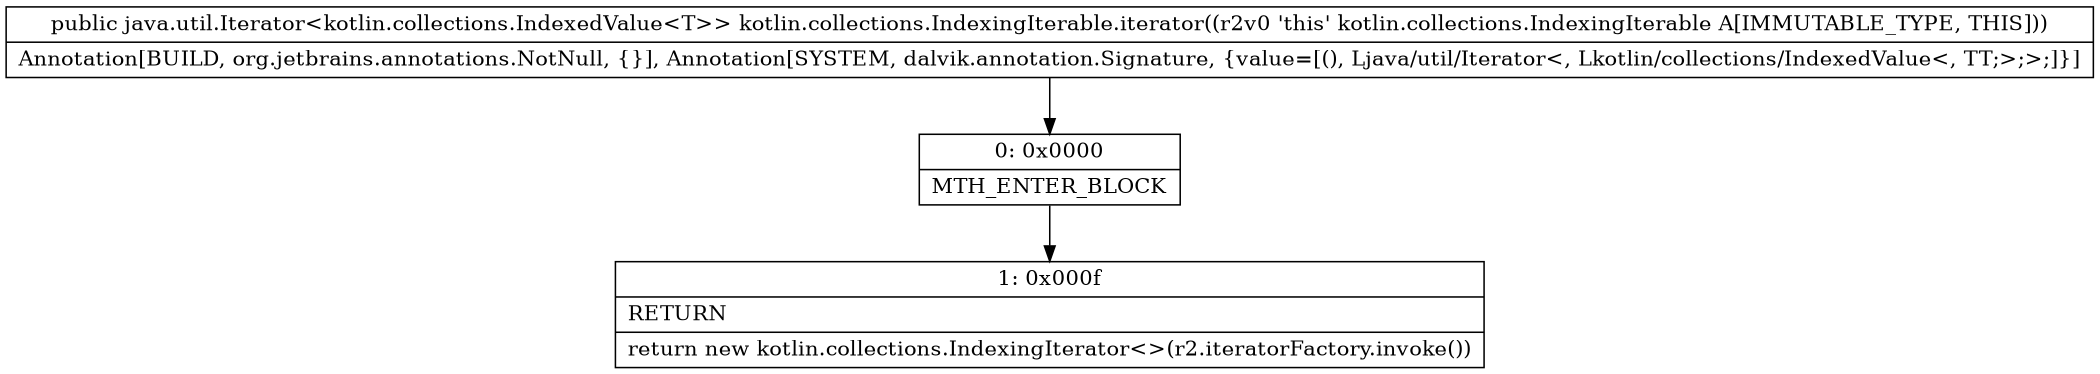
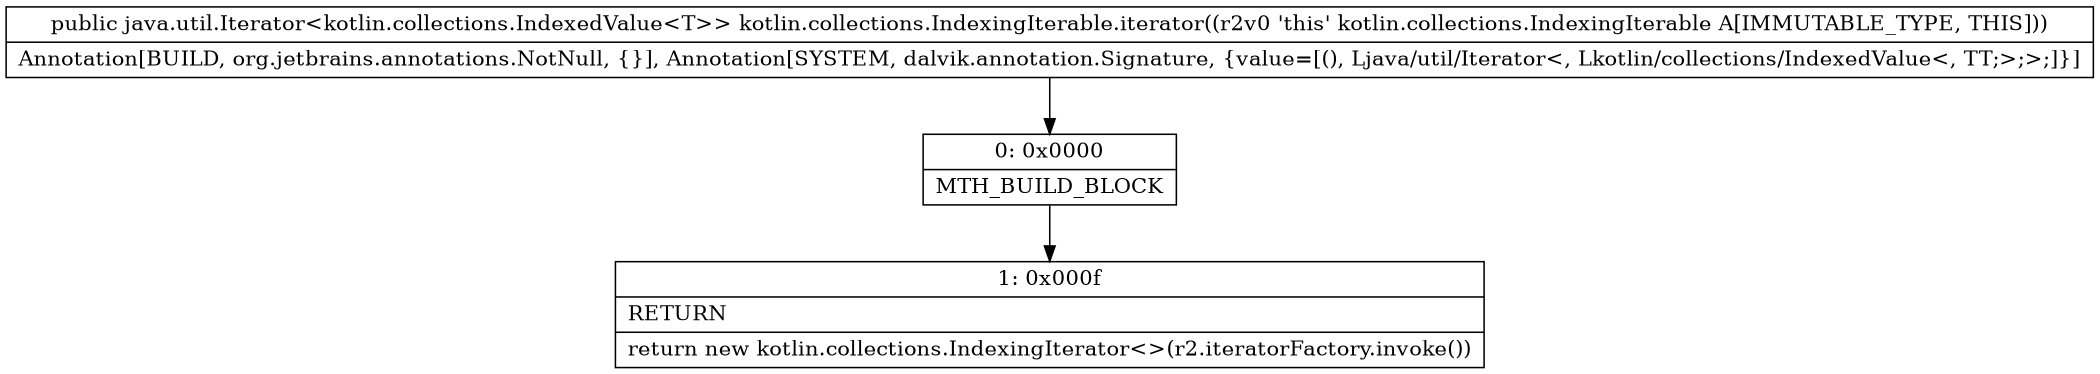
node "0: 0x0000": text "MTH_ENTER_BLOCK" -> "MTH_BUILD_BLOCK"
